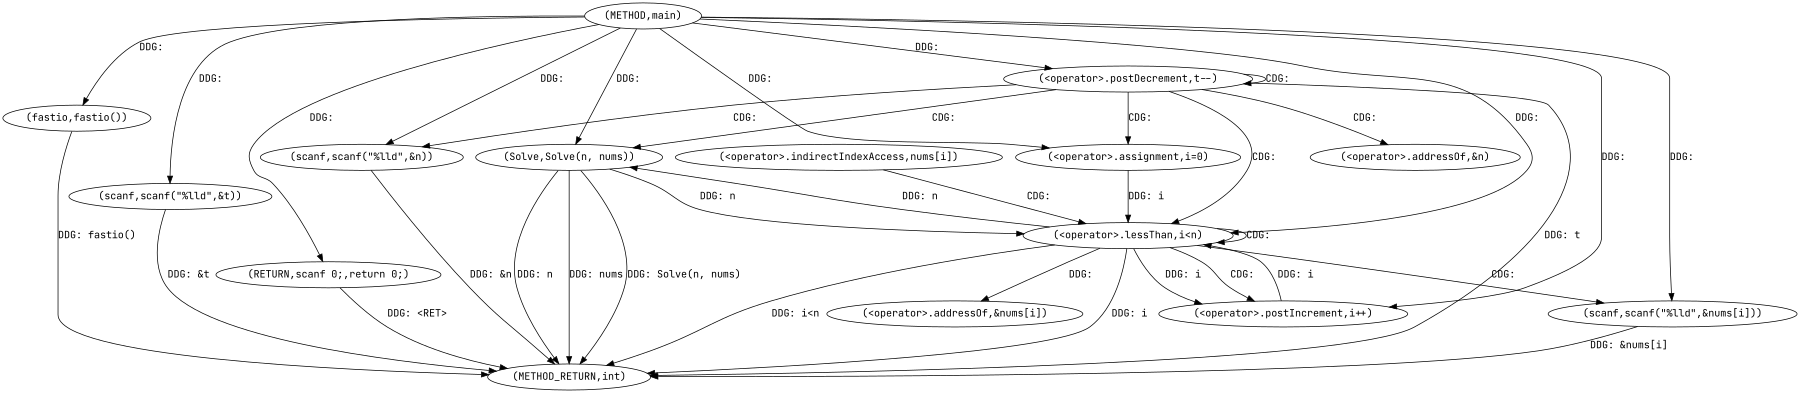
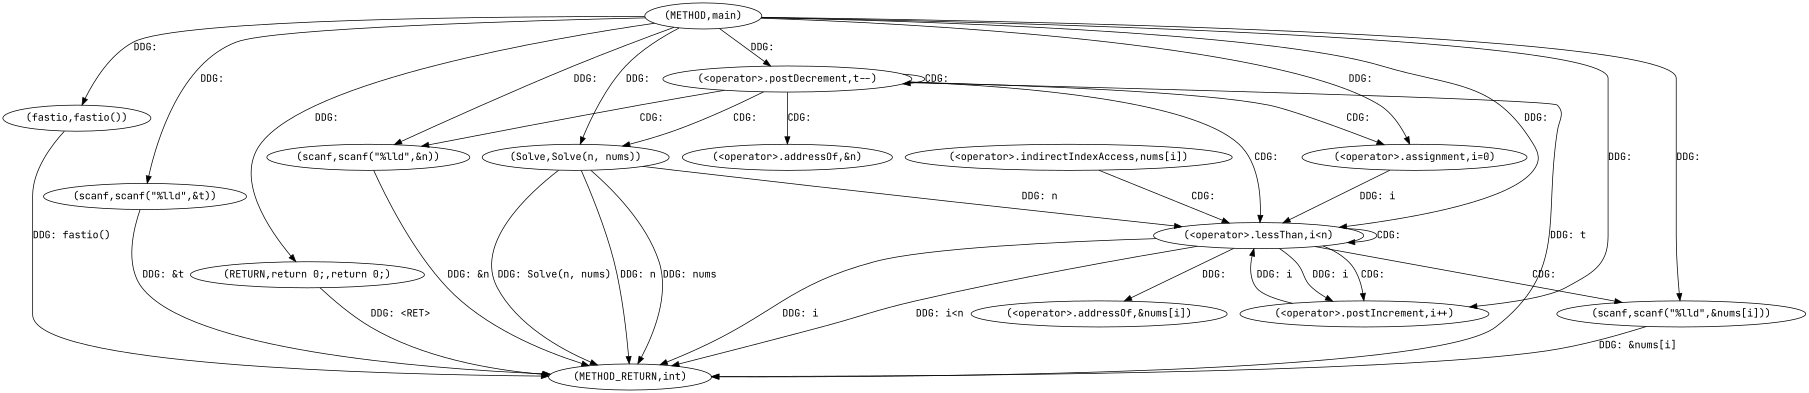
edge "(<operator>.lessThan,i<n)" -> "(Solve,Solve(n, nums))": removed, label "DDG: n"
node "(RETURN,scanf 0;,return 0;)": label "(RETURN,scanf 0;,return 0;)" -> "(RETURN,return 0;,return 0;)"
